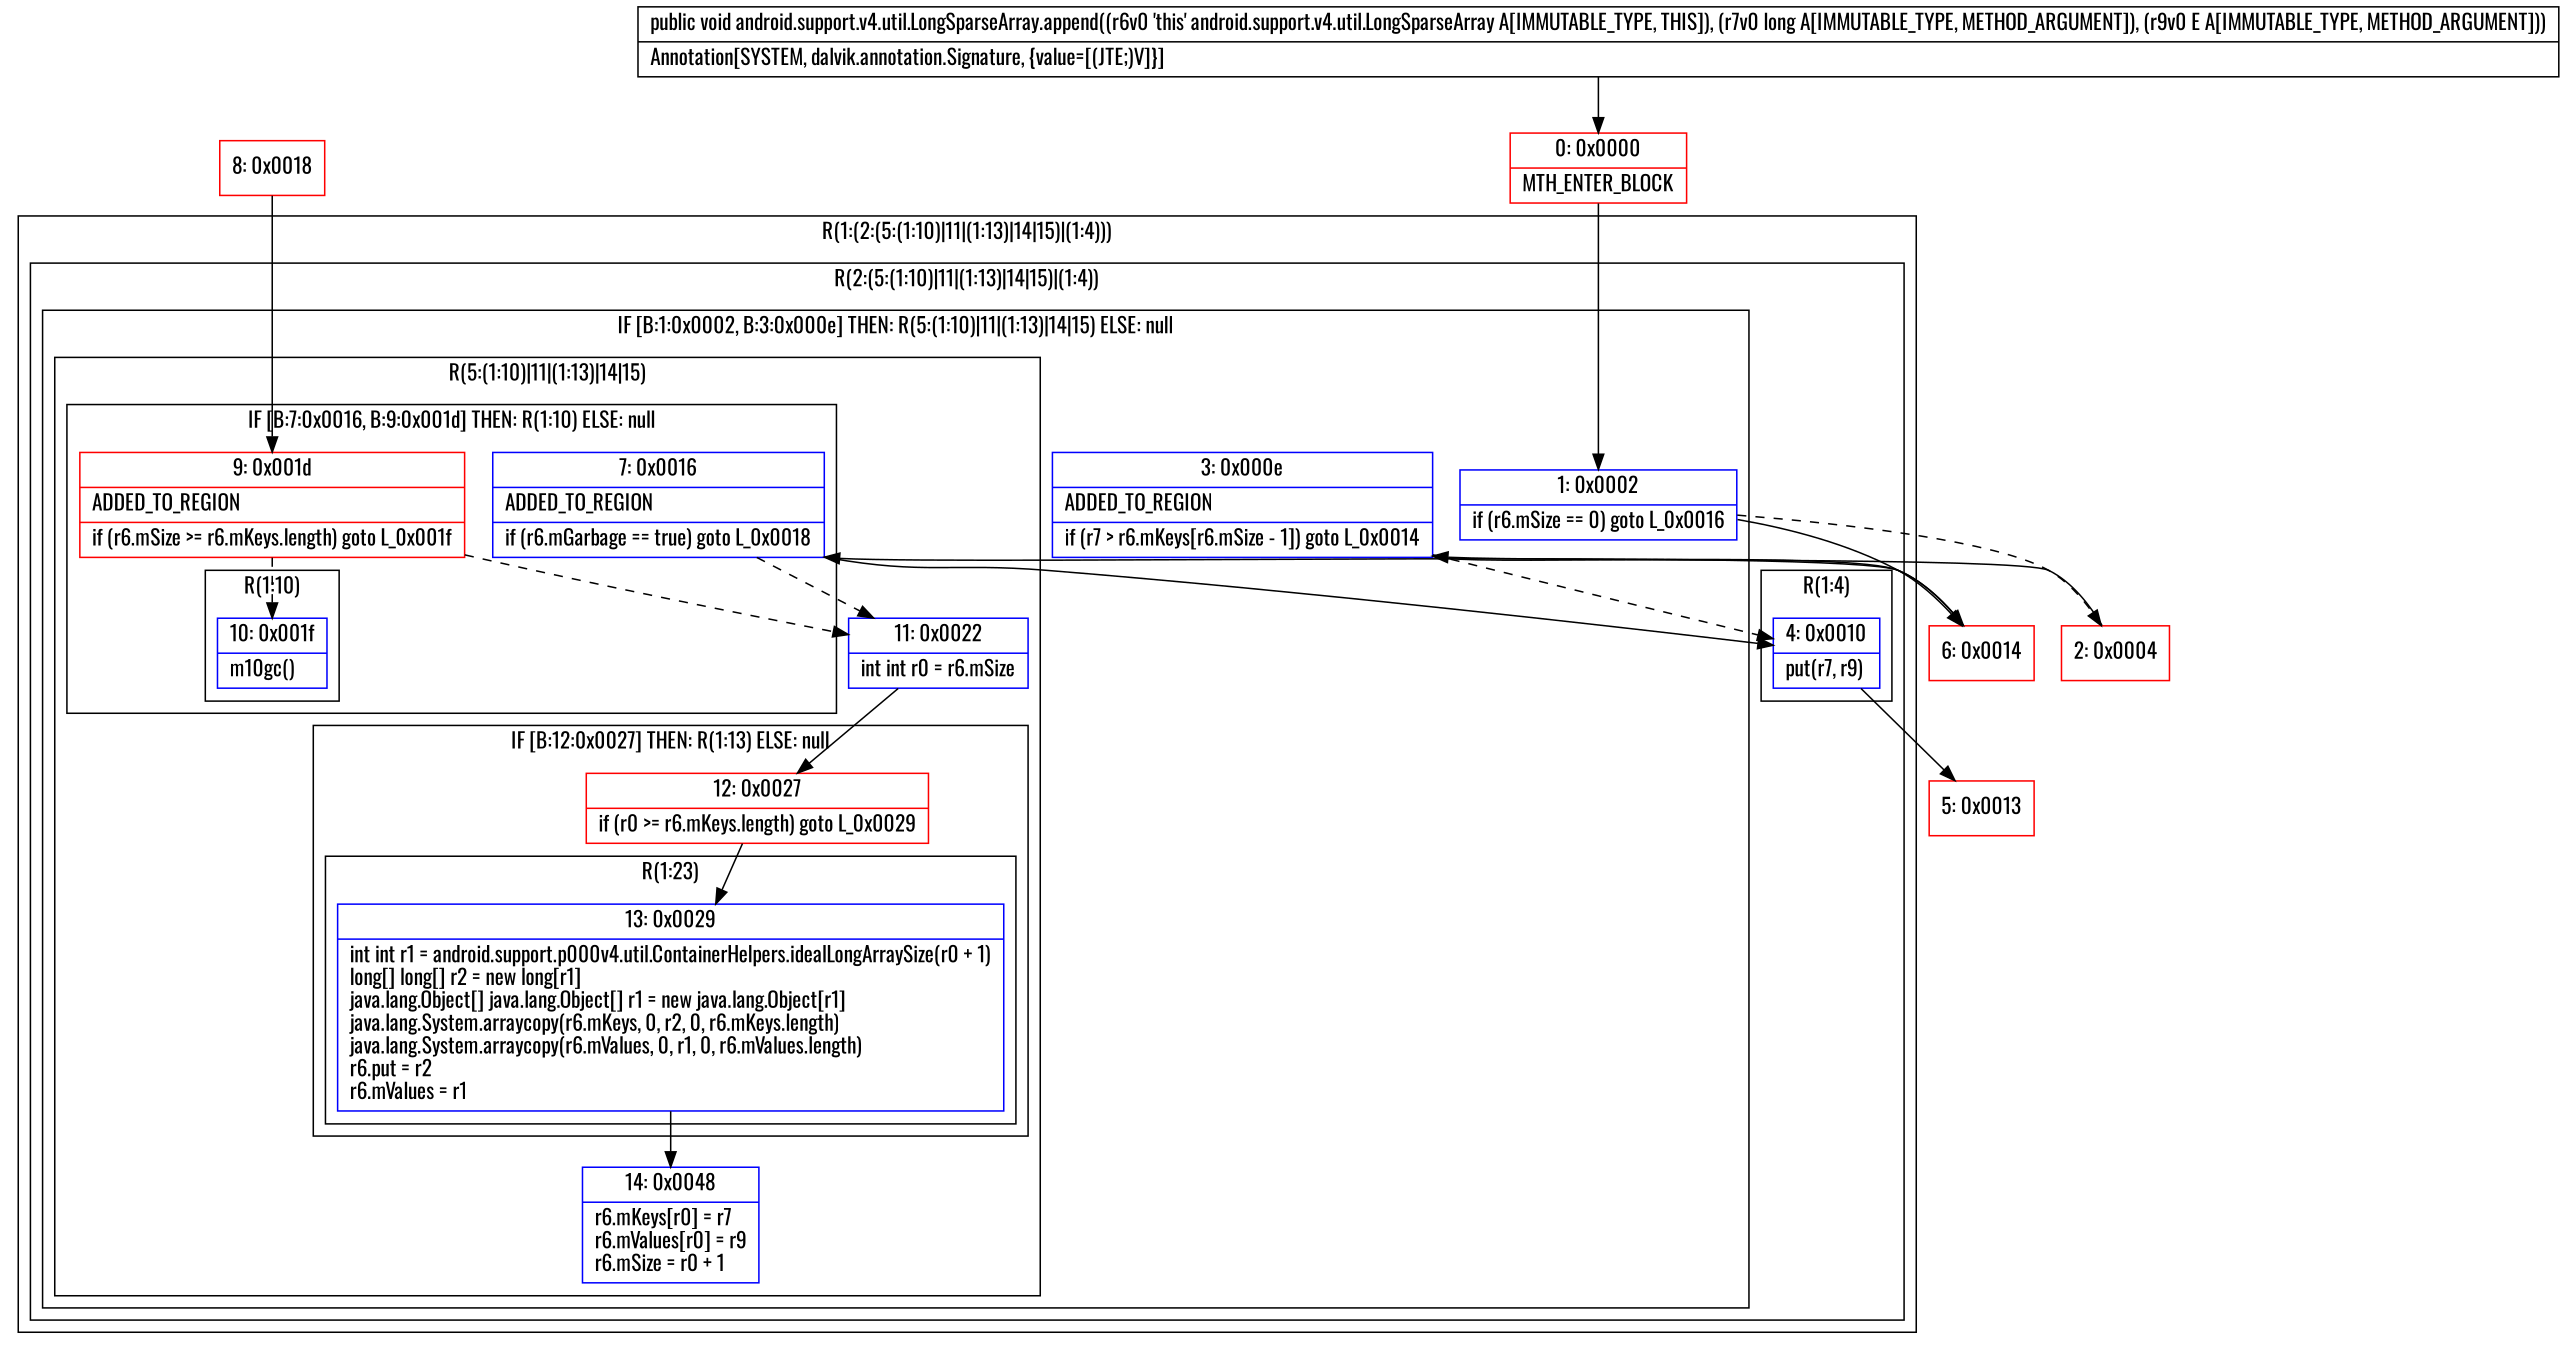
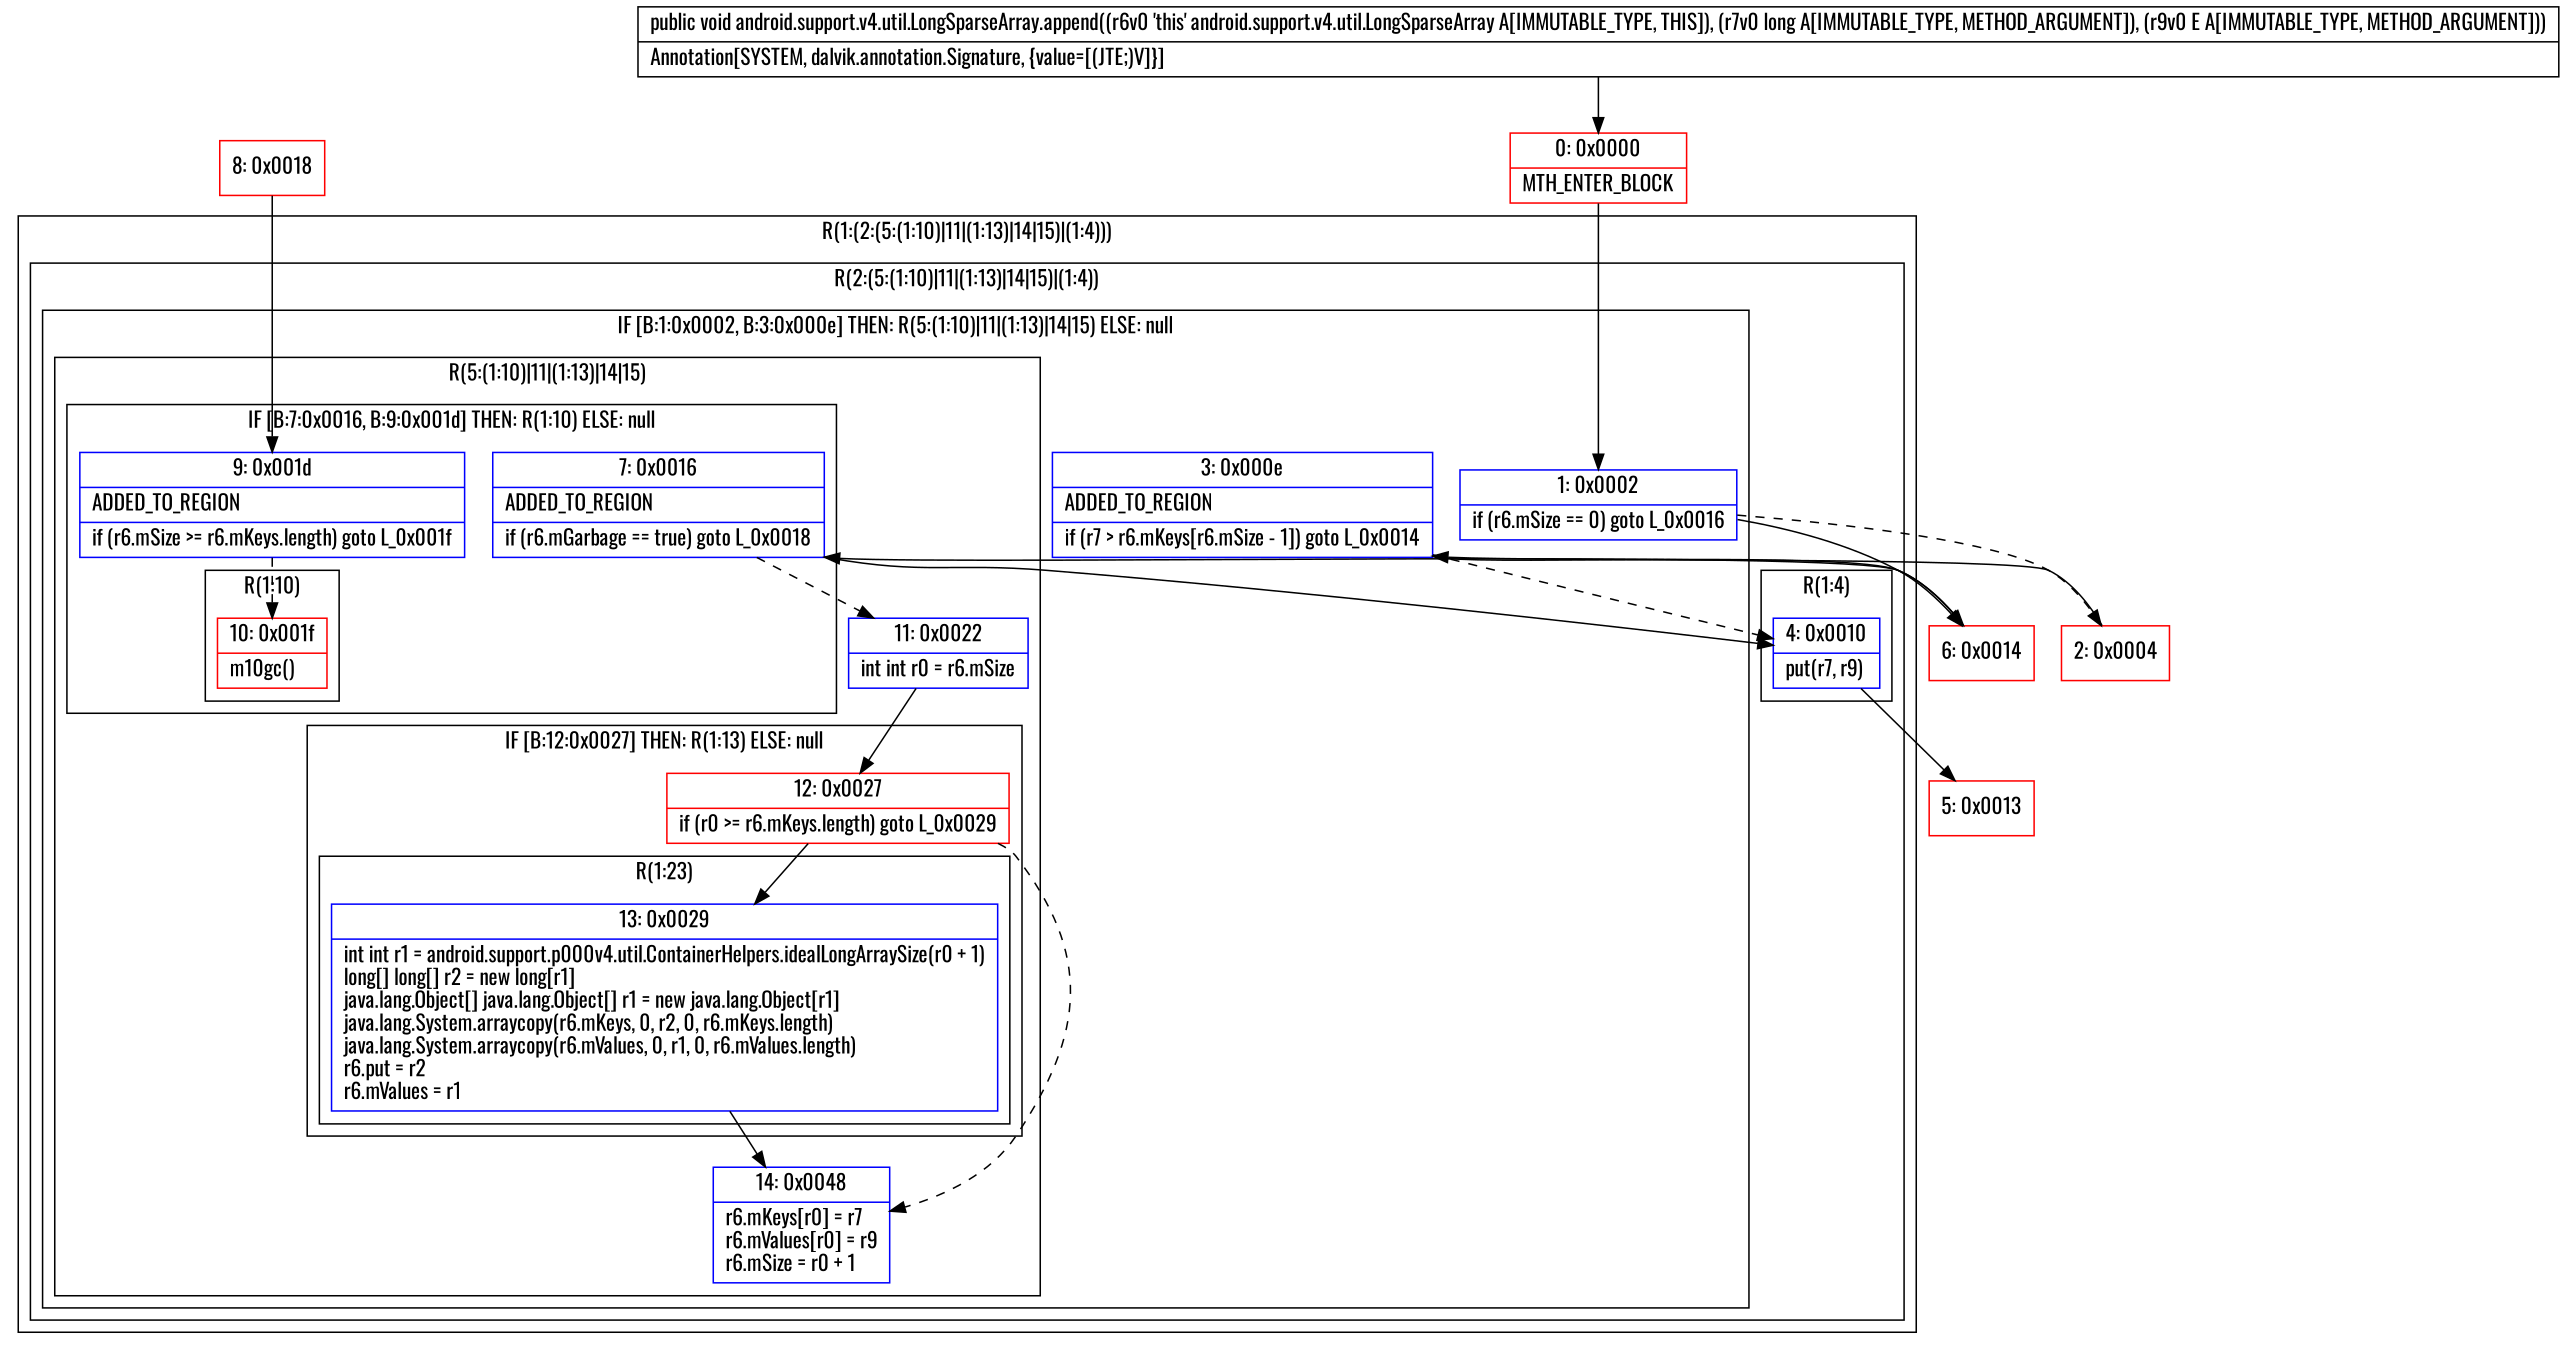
node "9: 0x001d": color red -> blue
edge "9: 0x001d" -> "11: 0x0022": removed
node "10: 0x001f": color blue -> red
edge "12: 0x0027" -> "14: 0x0048": added
